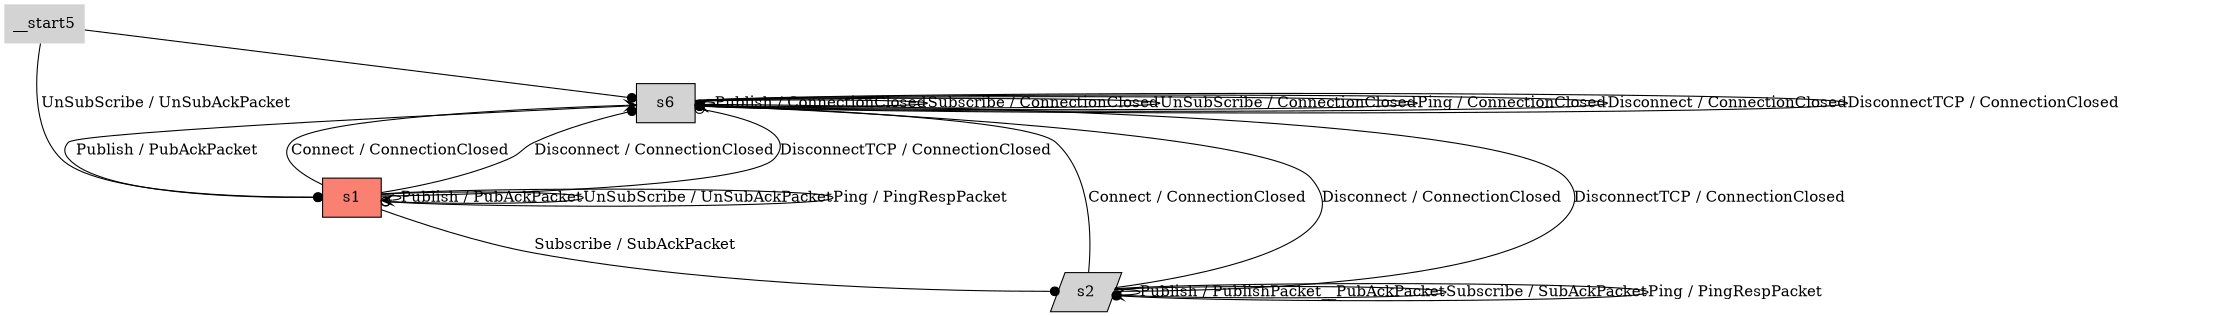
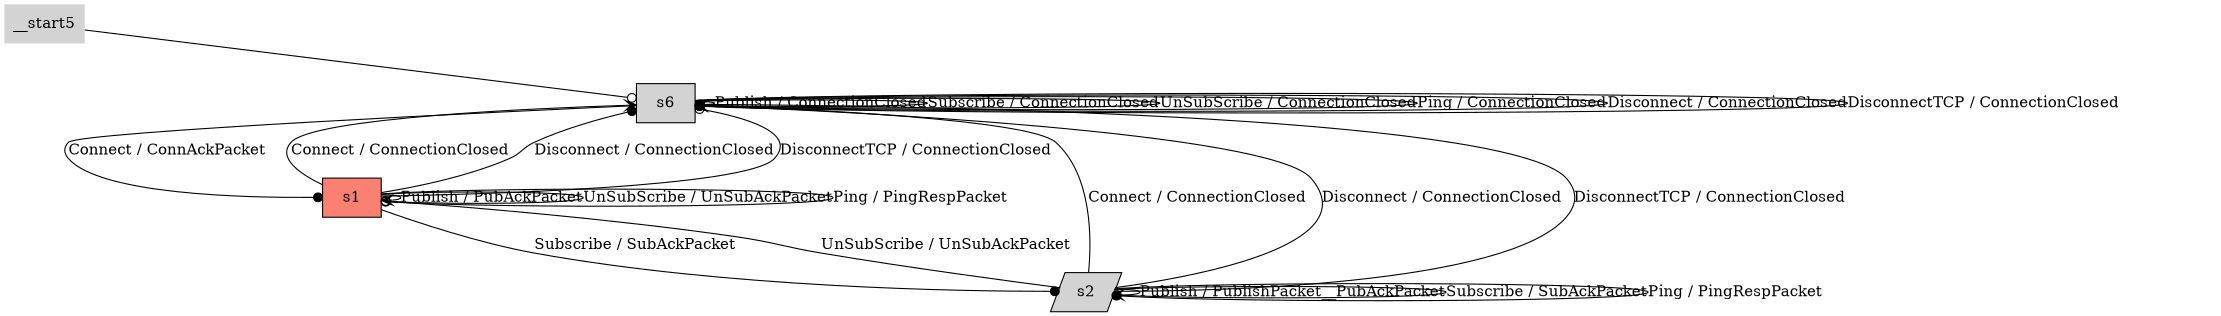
edge "__start5" -> "s6": arrowhead dot -> odot
edge "s6" -> "s1": label "Publish / PubAckPacket" -> "Connect / ConnAckPacket"
edge "__start5" -> "s1": now "s2" -> "s1"
